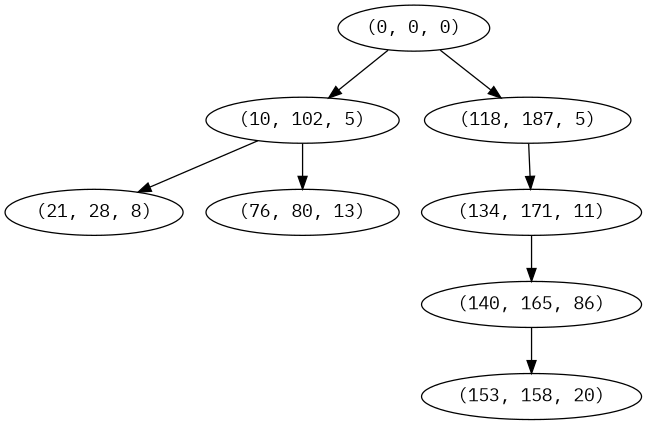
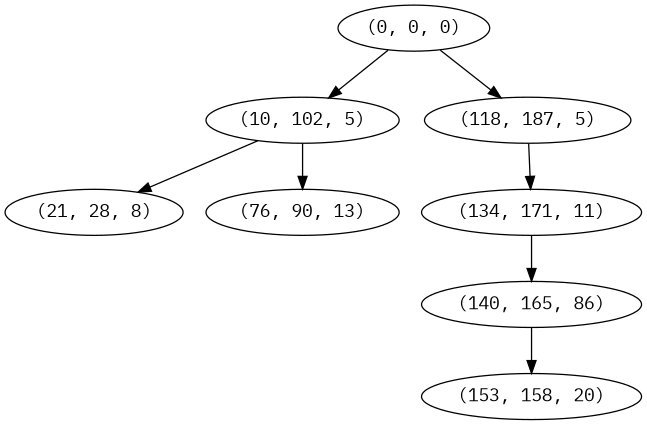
node "(76, 80, 13)": label "(76, 80, 13)" -> "(76, 90, 13)"
